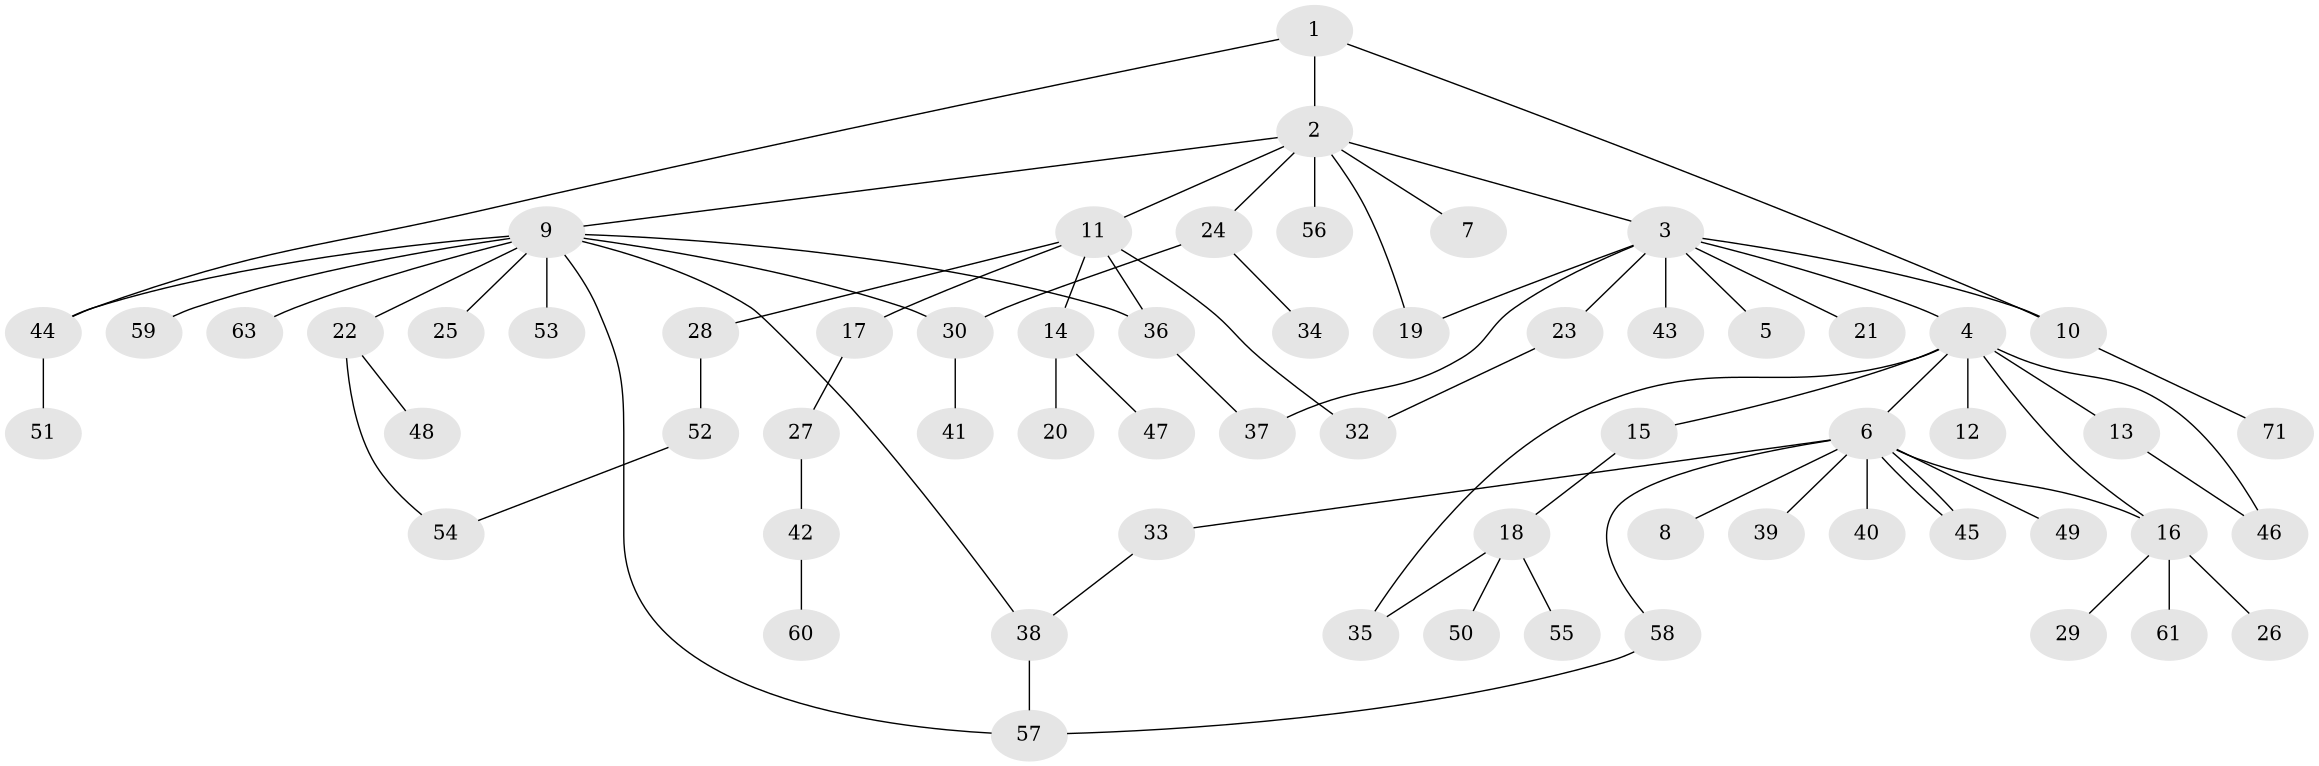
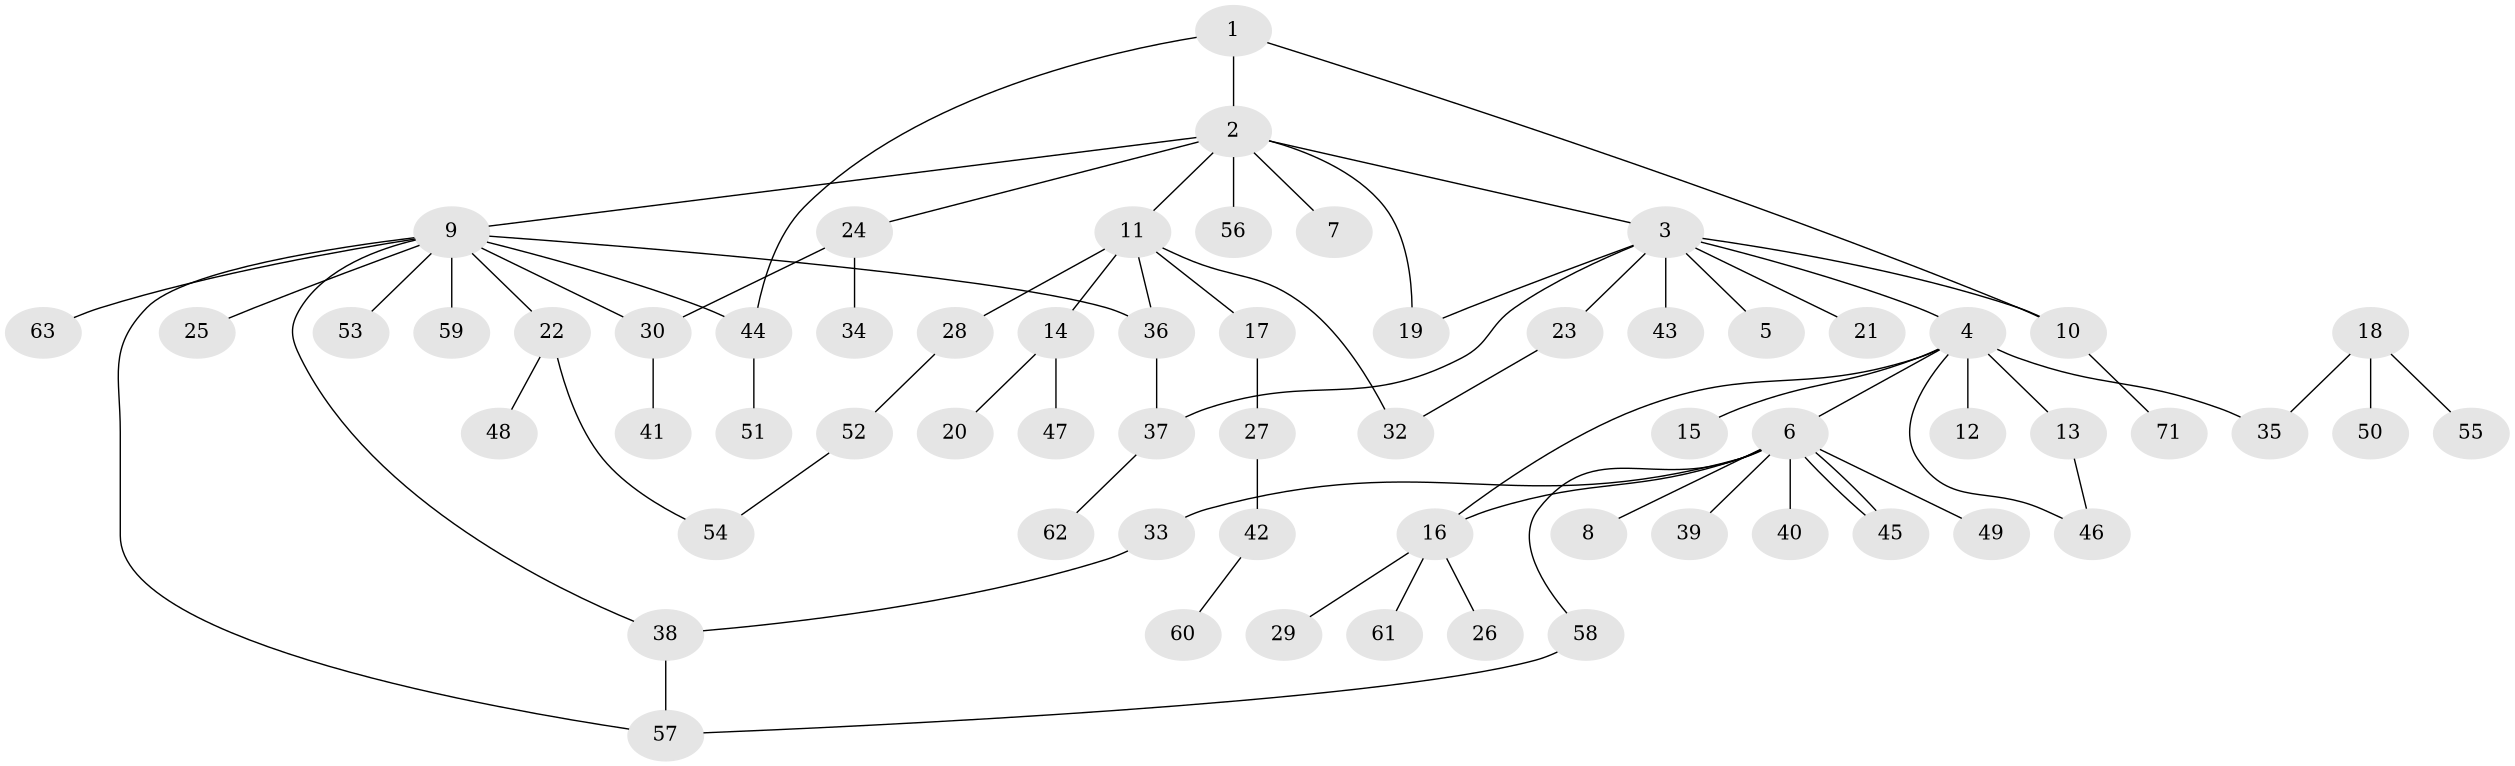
edge "15" -- "18": removed
node "62": added
